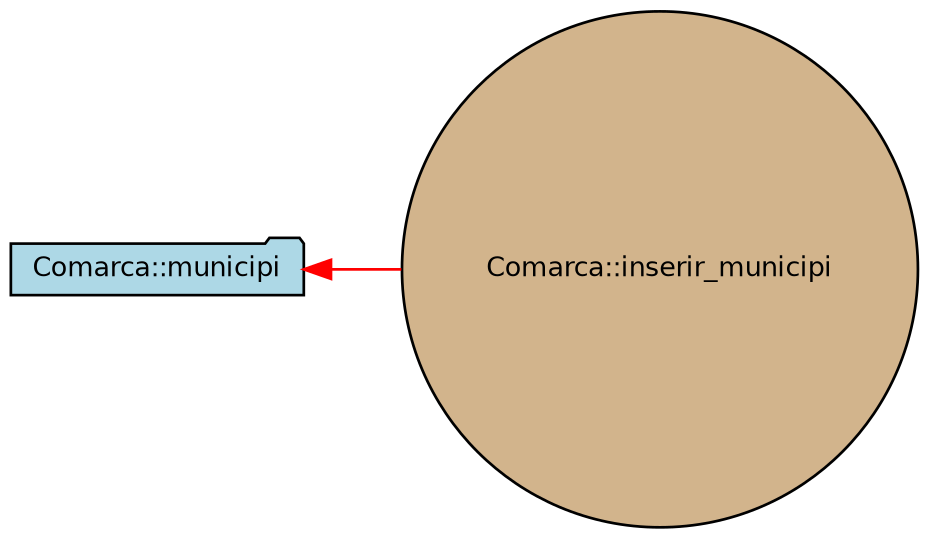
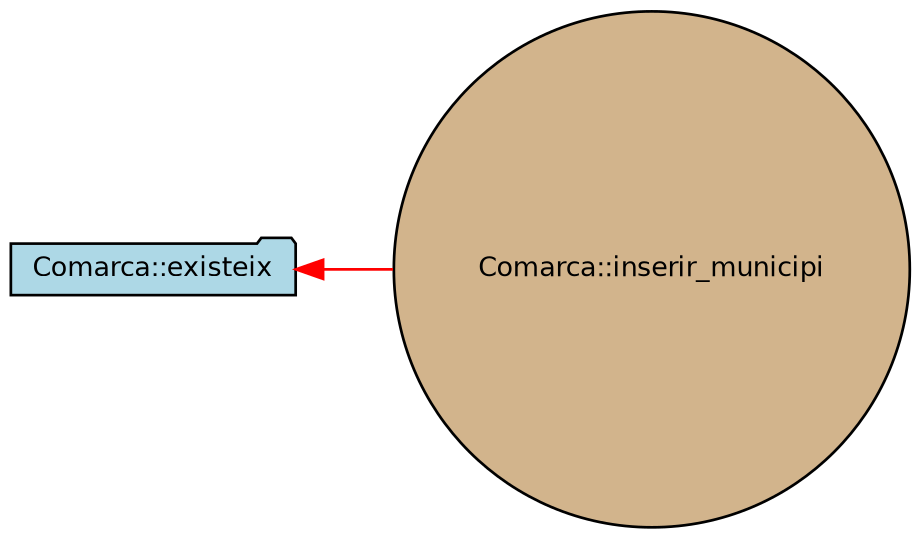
node "Comarca::municipi": label "Comarca::municipi" -> "Comarca::existeix"
